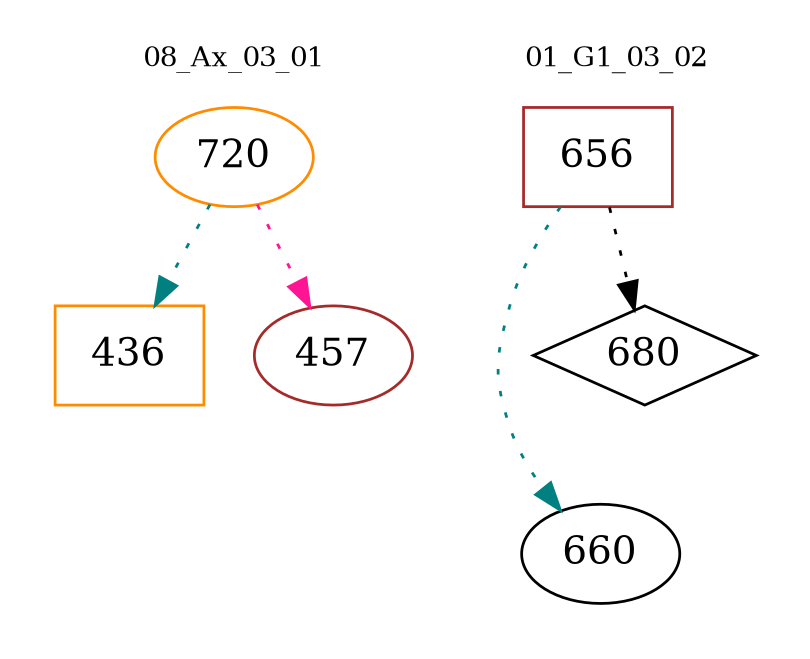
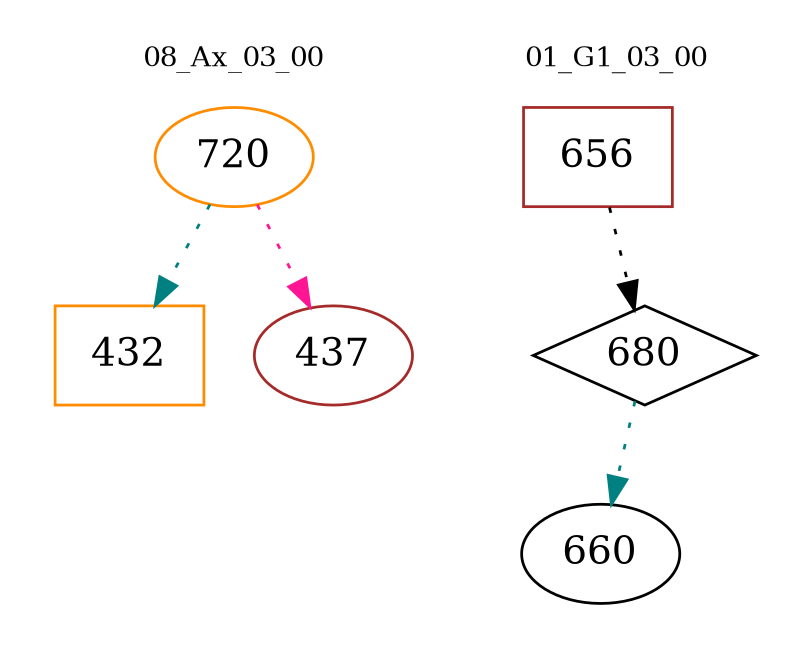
cluster "08_Ax_03_01": label "08_Ax_03_01" -> "08_Ax_03_00"
cluster "01_G1_03_02": label "01_G1_03_02" -> "01_G1_03_00"
edge "656" -> "660": now "680" -> "660"
node "436": label "436" -> "432"
node "457": label "457" -> "437"
